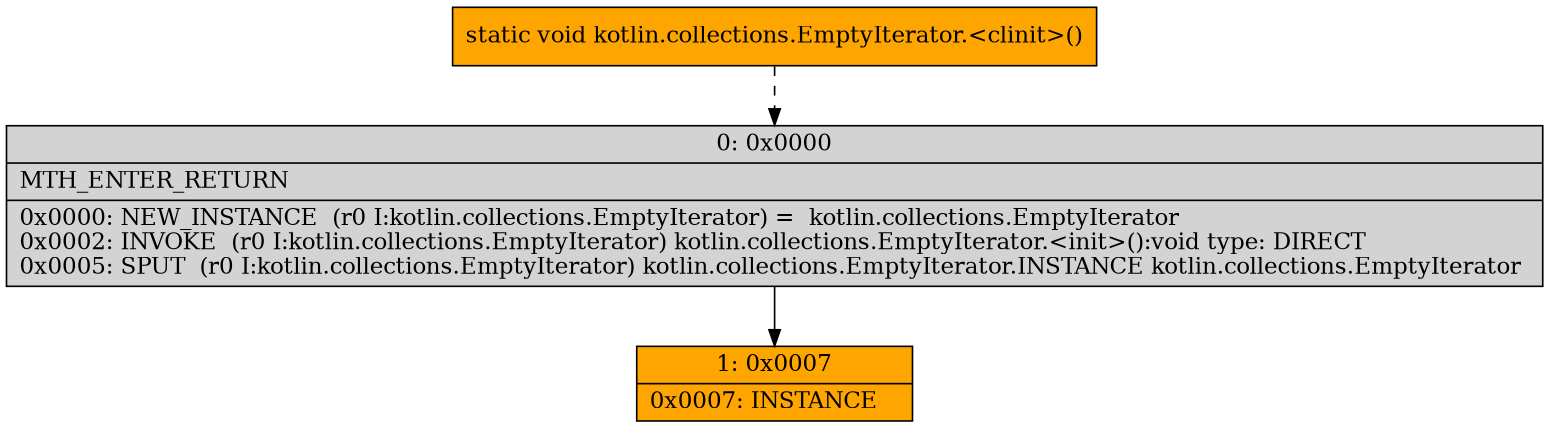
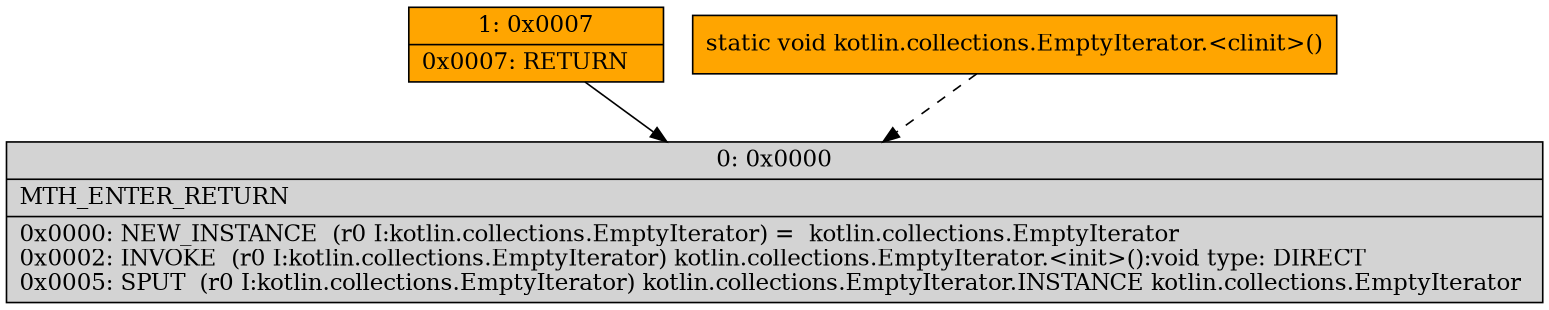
edge "0: 0x0000" -> "1: 0x0007": reversed
node "1: 0x0007": text "0x0007: INSTANCE" -> "0x0007: RETURN"
